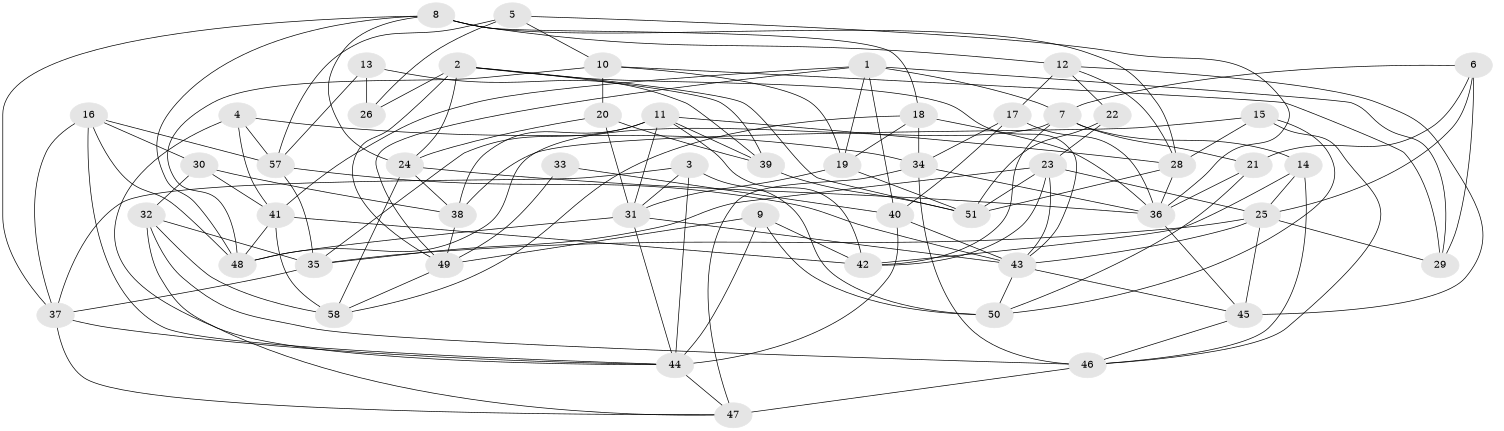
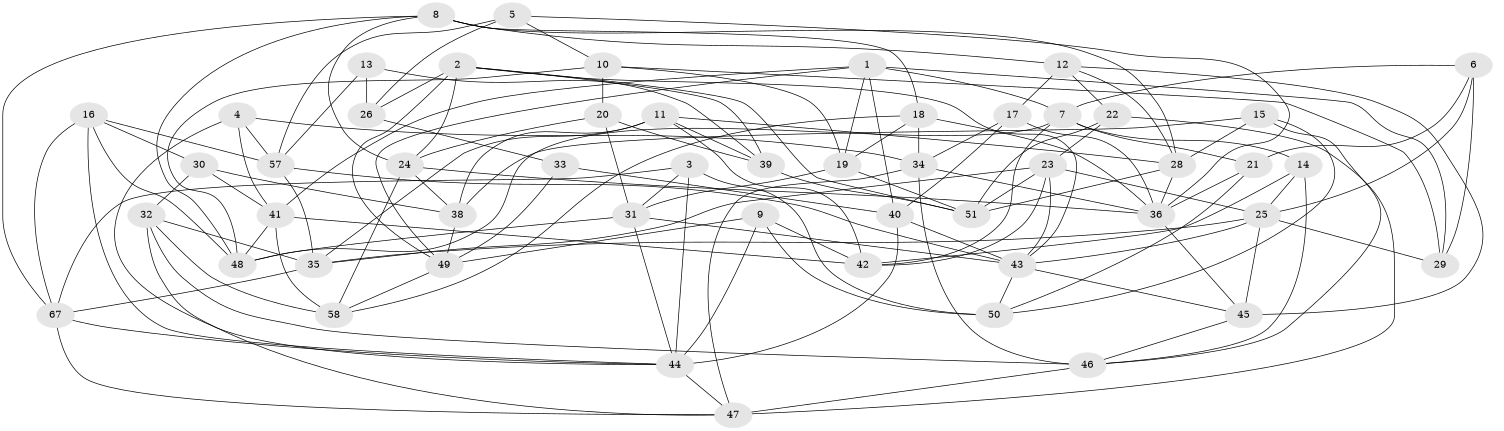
edge "26" -- "33": added
edge "11" -- "31": removed
node "37": label "37" -> "67"
edge "22" -- "47": added
